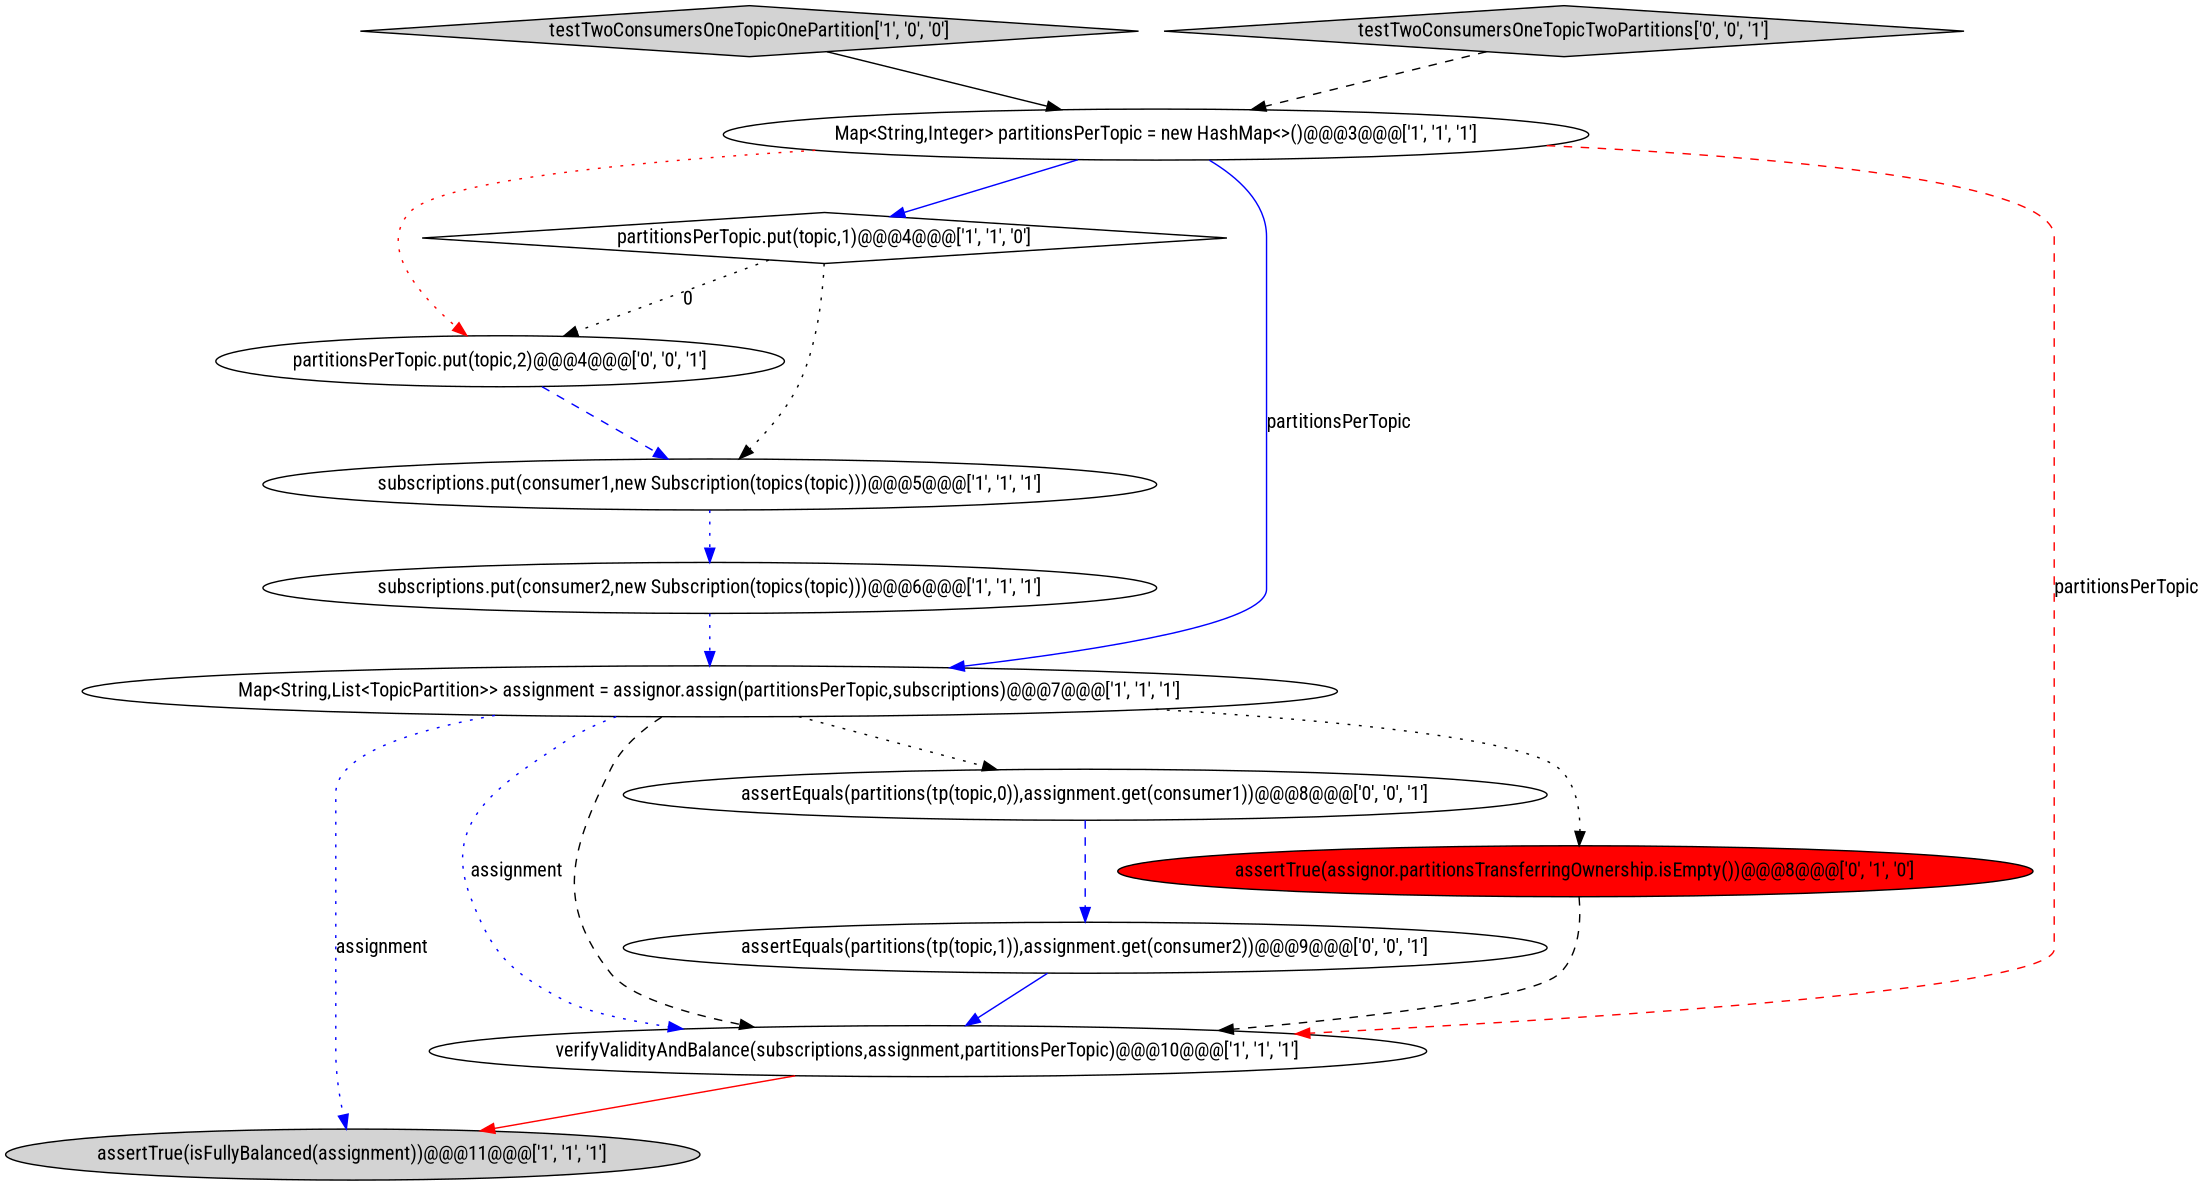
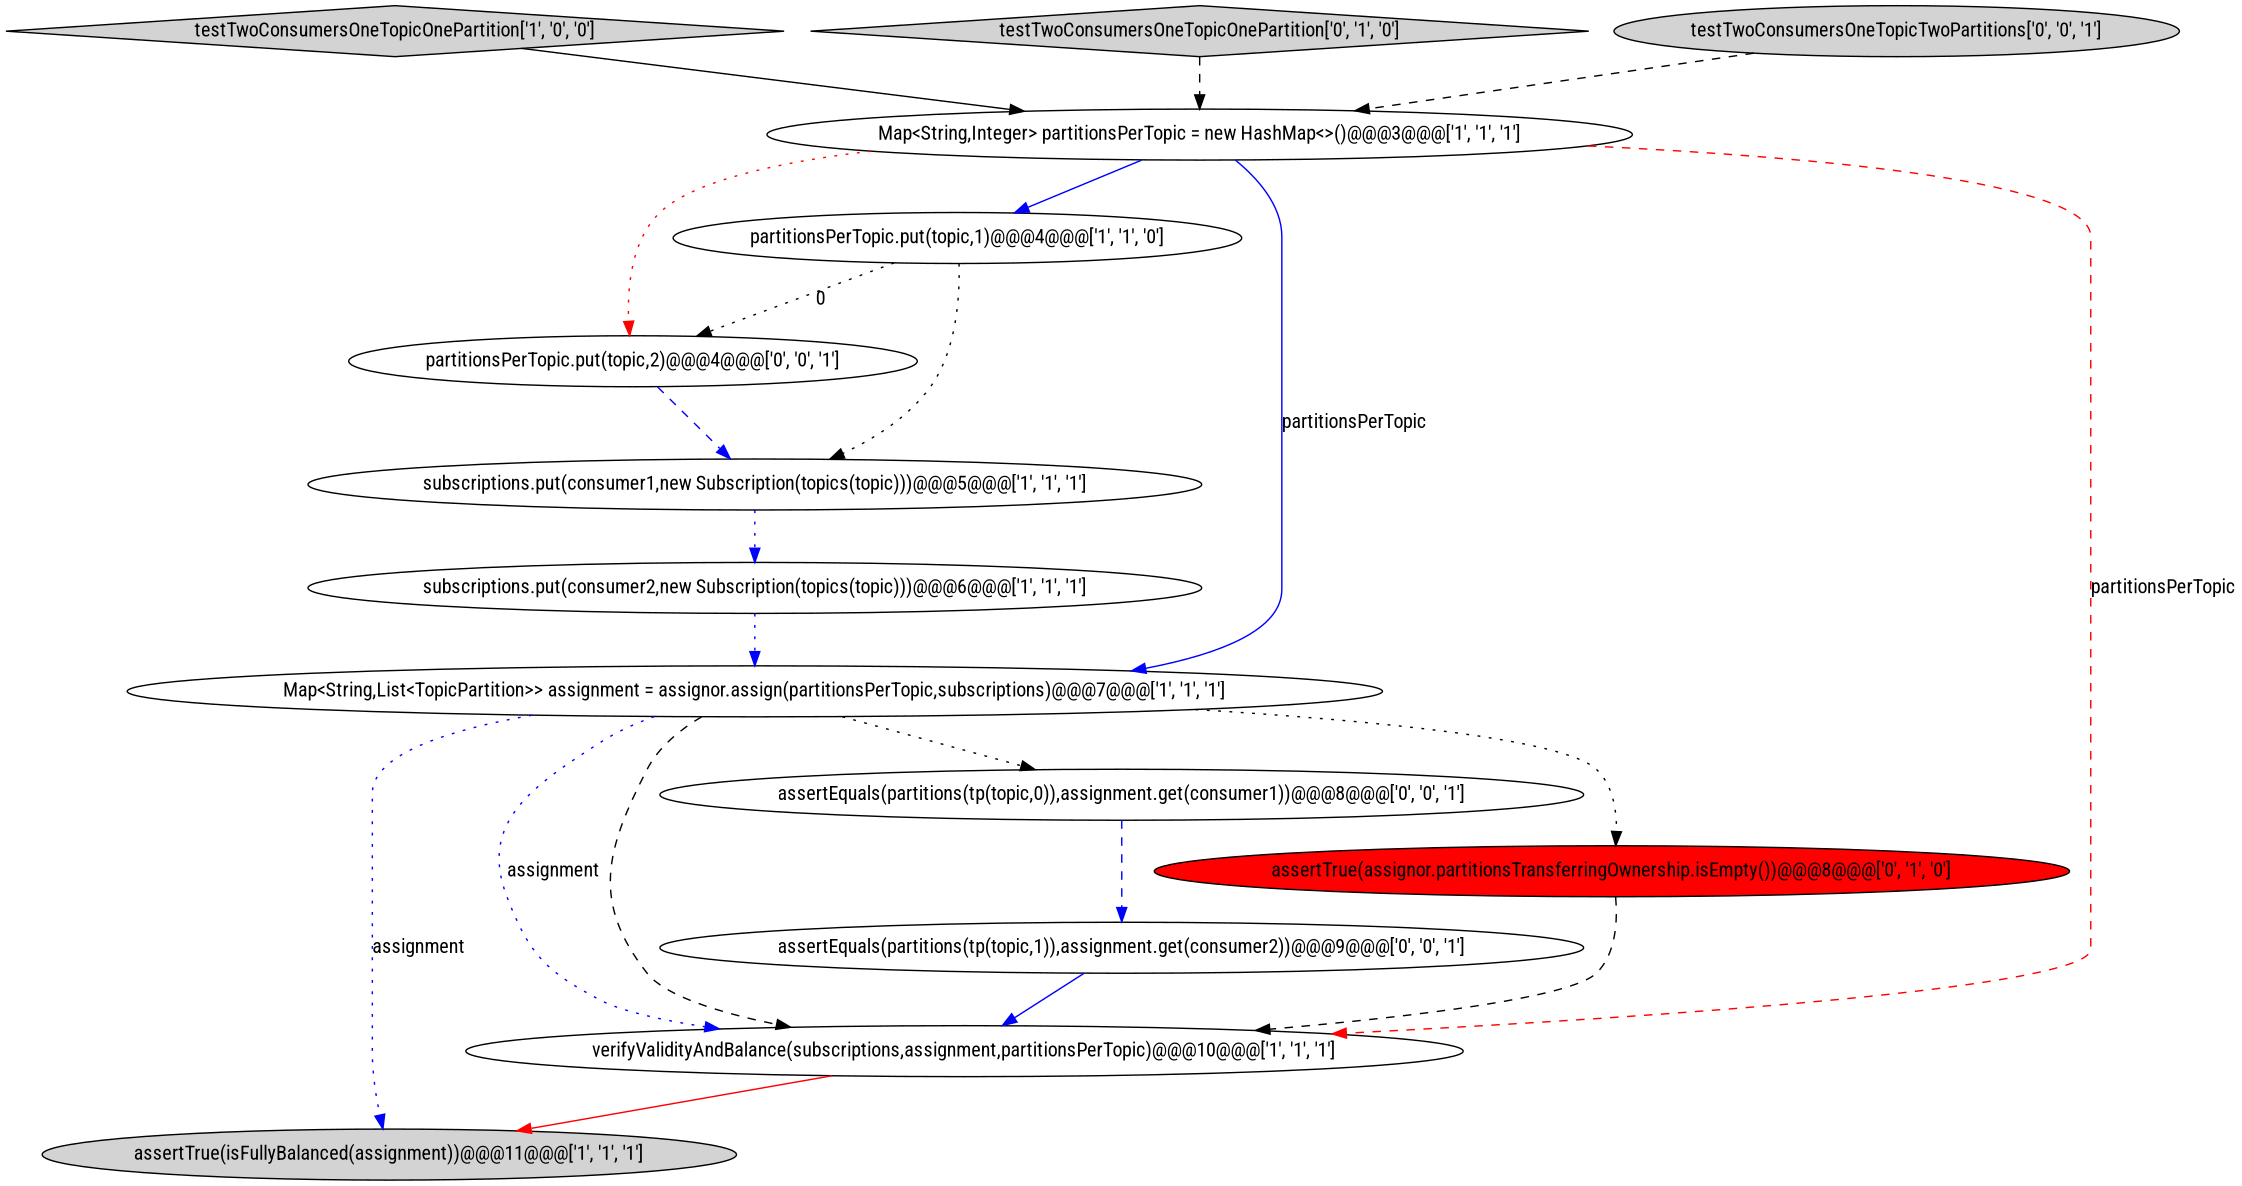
node "testTwoConsumersOneTopicOnePartition['0', '1', '0']": added
node "testTwoConsumersOneTopicTwoPartitions['0', '0', '1']": shape diamond -> ellipse
node "partitionsPerTopic.put(topic,1)@@@4@@@['1', '1', '0']": shape diamond -> ellipse
